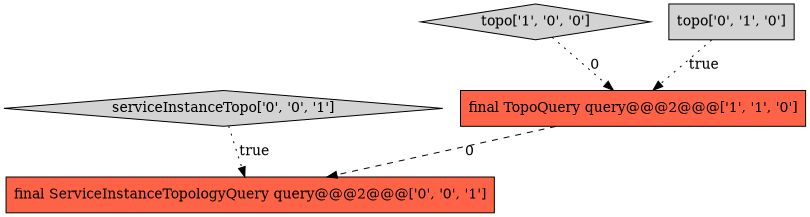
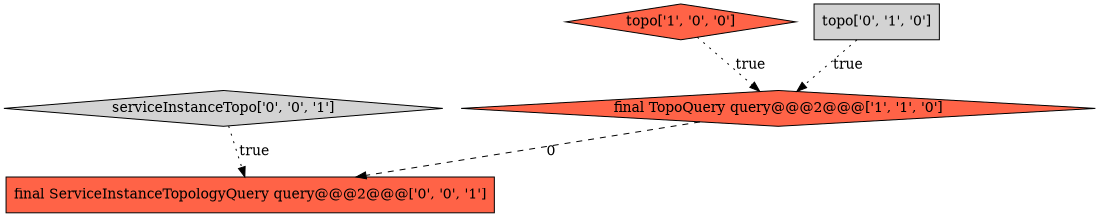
node "topo['1', '0', '0']": fillcolor lightgray -> tomato
edge "topo['1', '0', '0']" -> "final TopoQuery query@@@2@@@['1', '1', '0']": label "0" -> "true"
node "final TopoQuery query@@@2@@@['1', '1', '0']": shape box -> diamond
